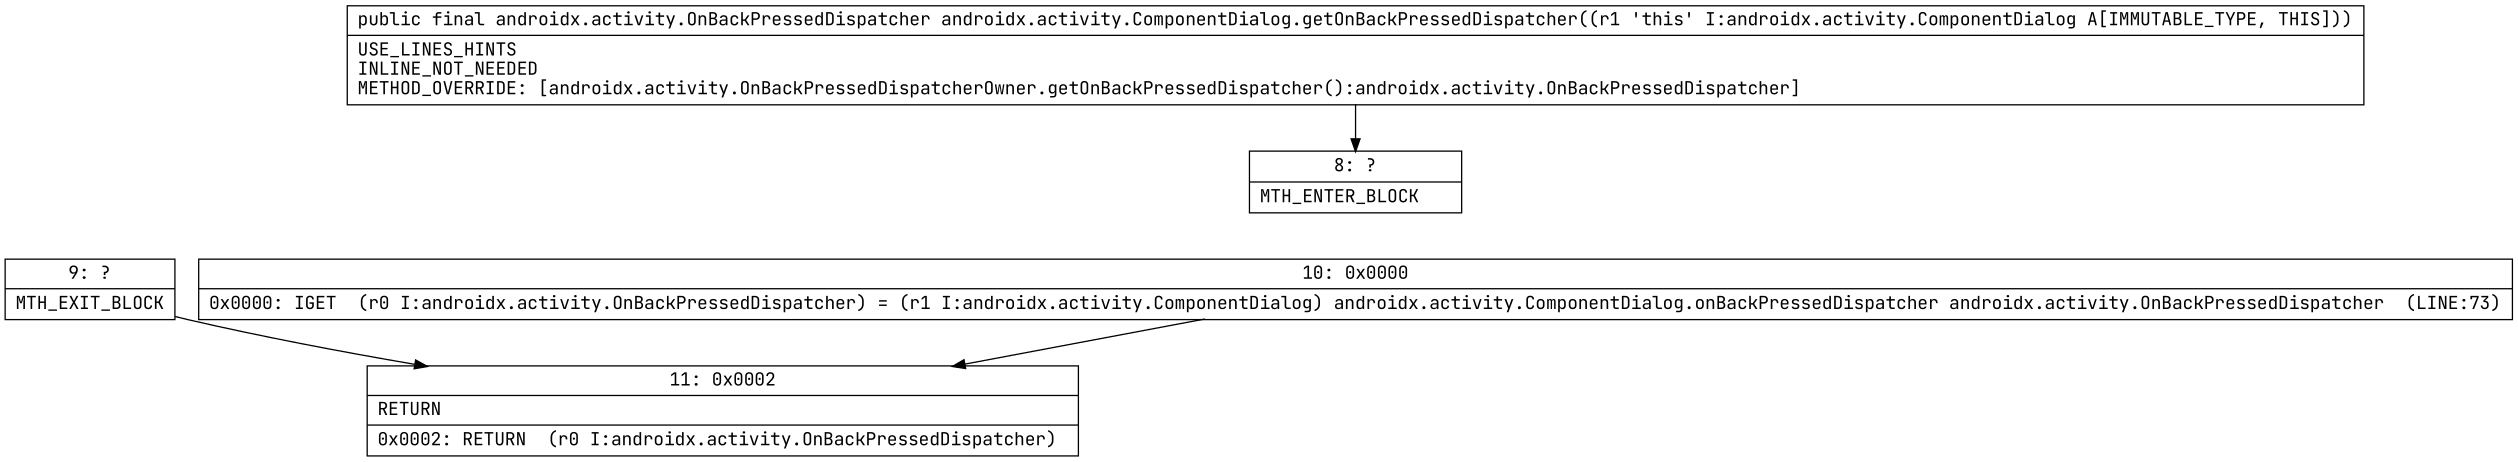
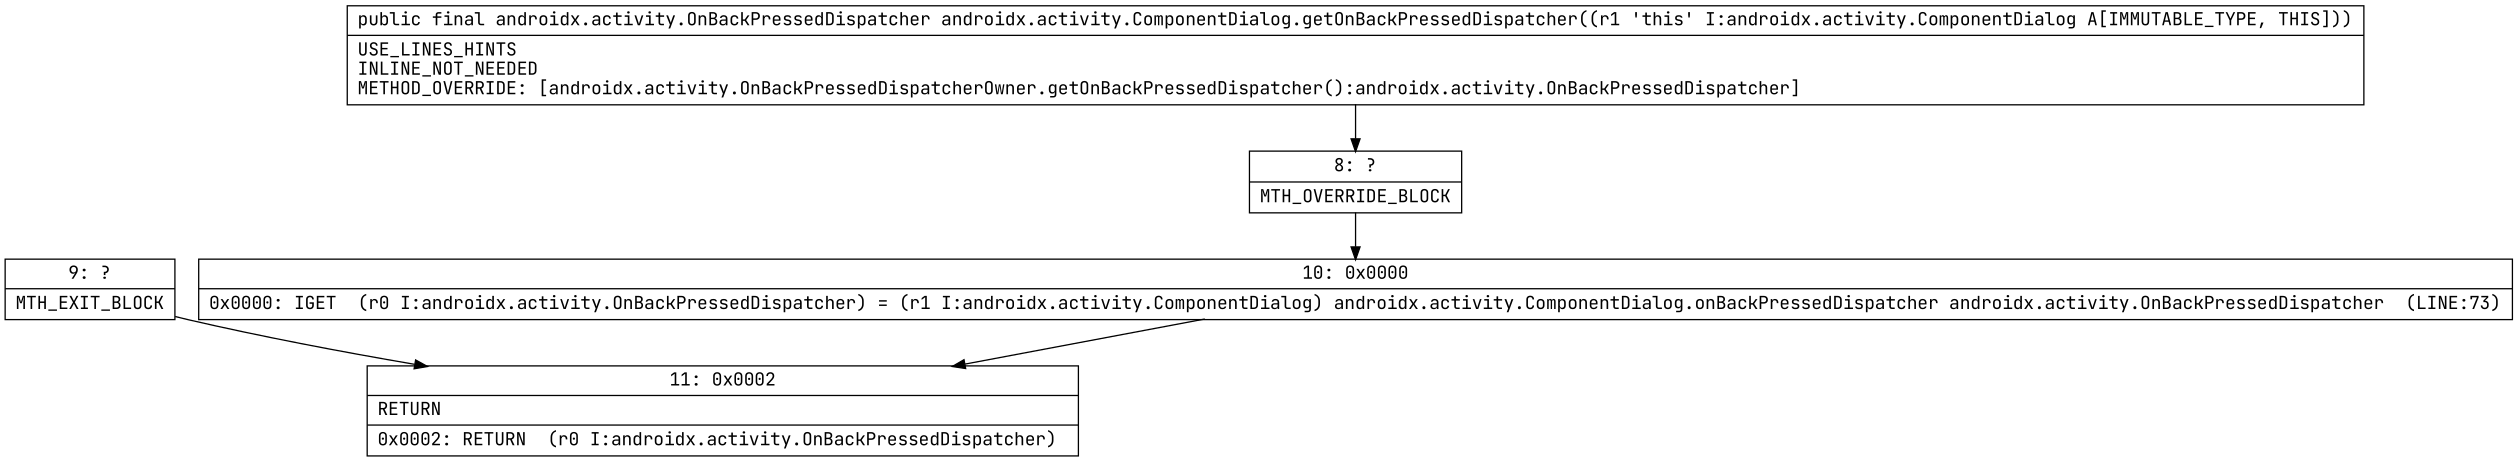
node "8: ?": text "MTH_ENTER_BLOCK" -> "MTH_OVERRIDE_BLOCK"
edge "8: ?" -> "10: 0x0000": added
